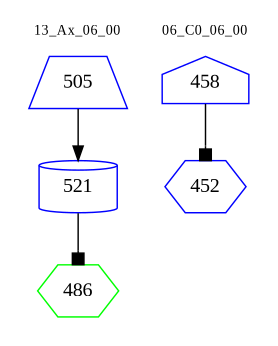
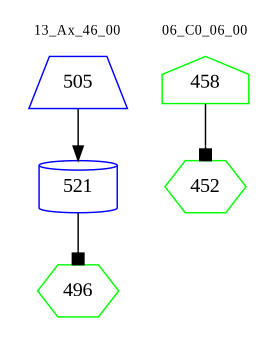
cluster "13_Ax_06_00": label "13_Ax_06_00" -> "13_Ax_46_00"
node "458": color blue -> green
node "452": color blue -> green
node "486": label "486" -> "496"
